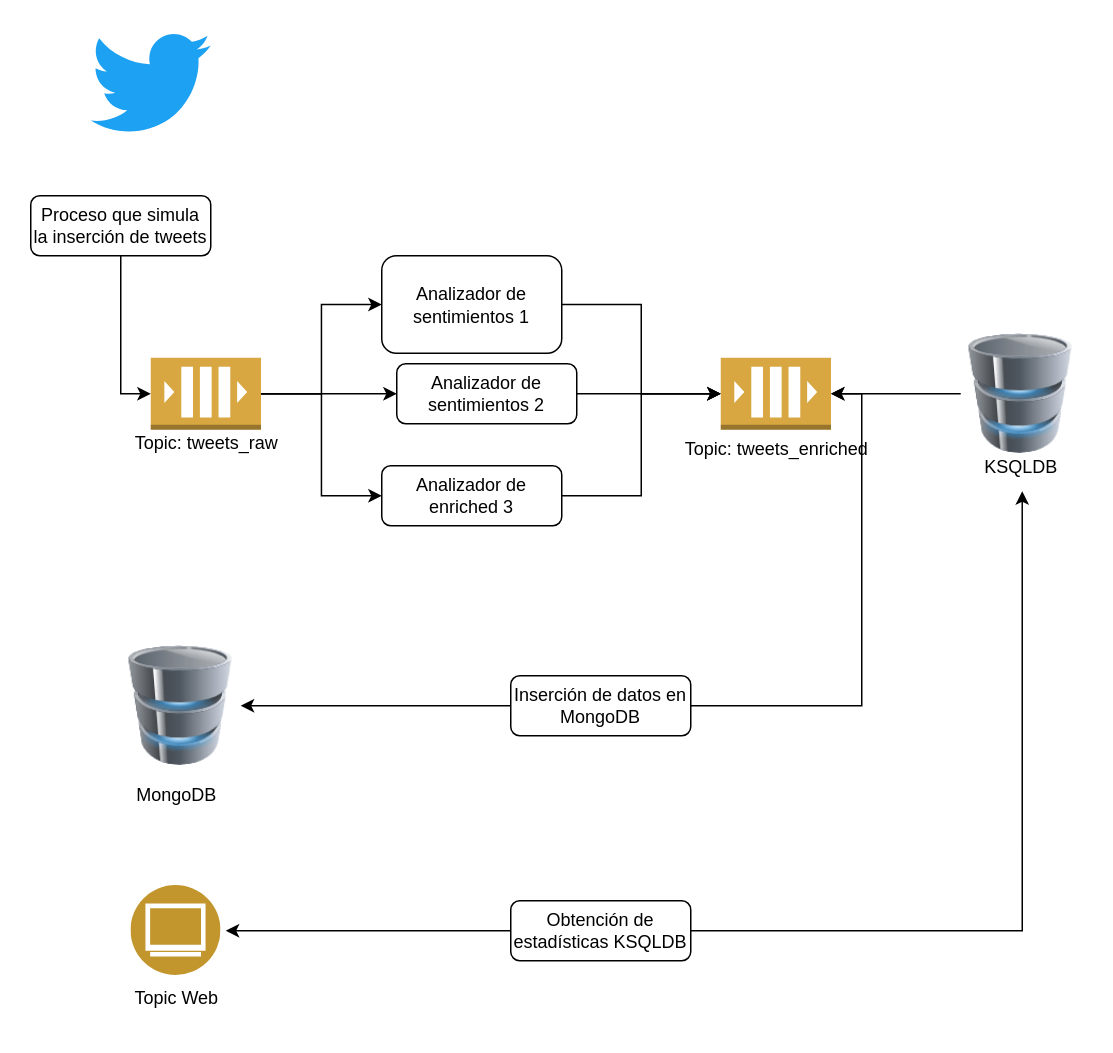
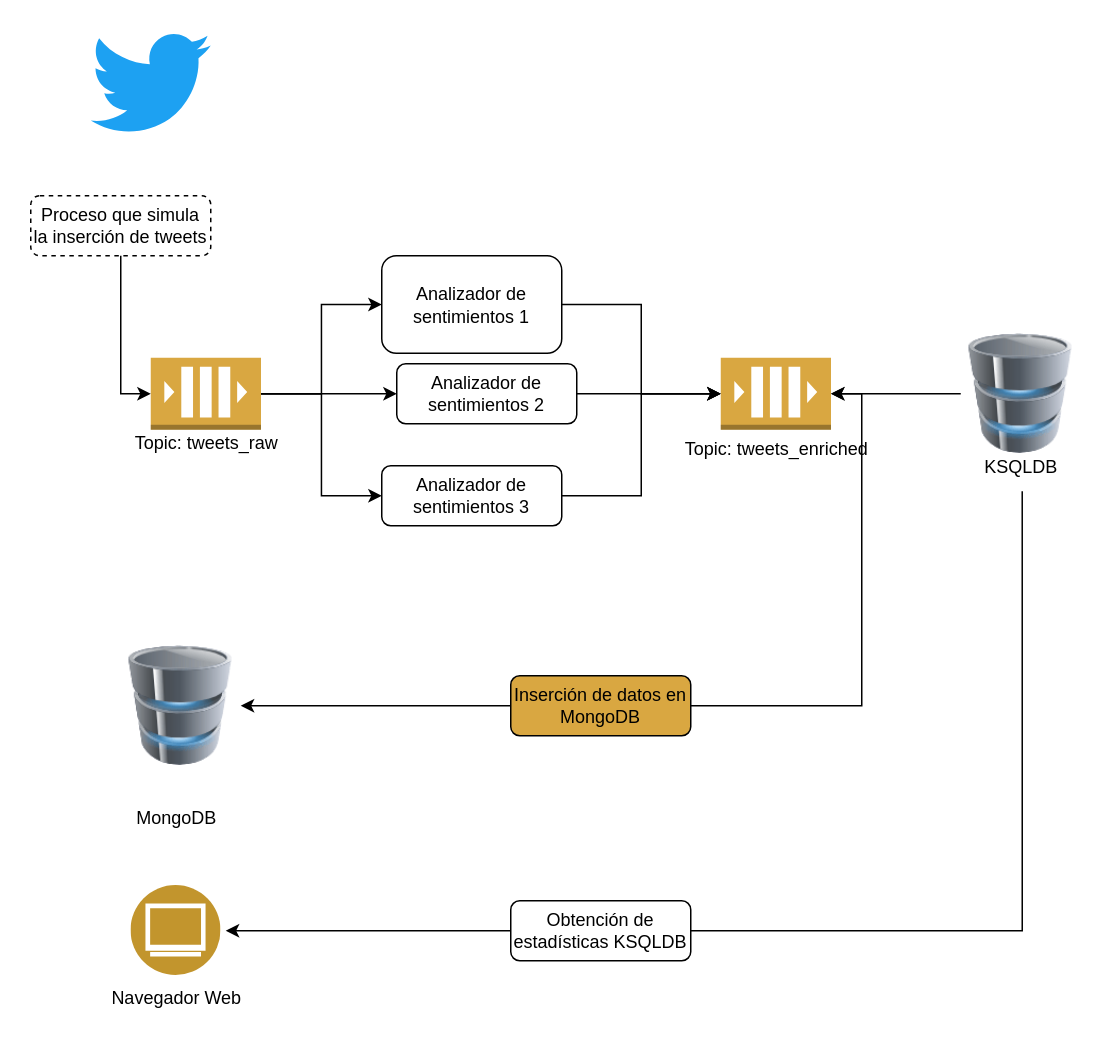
node "Proceso que simula la inserción de tweets": style solid -> dashed
node "Analizador de enriched 3": label "Analizador de enriched 3" -> "Analizador de sentimientos 3"
edge "Obtención de estadísticas KSQLDB" -> "KSQLDB": arrowhead classic -> none
node "Inserción de datos en MongoDB": fillcolor #ffffff -> #d9a741
node "MongoDB": moved (176, 796) -> (176, 818)
node "Topic Web": label "Topic Web" -> "Navegador Web"
